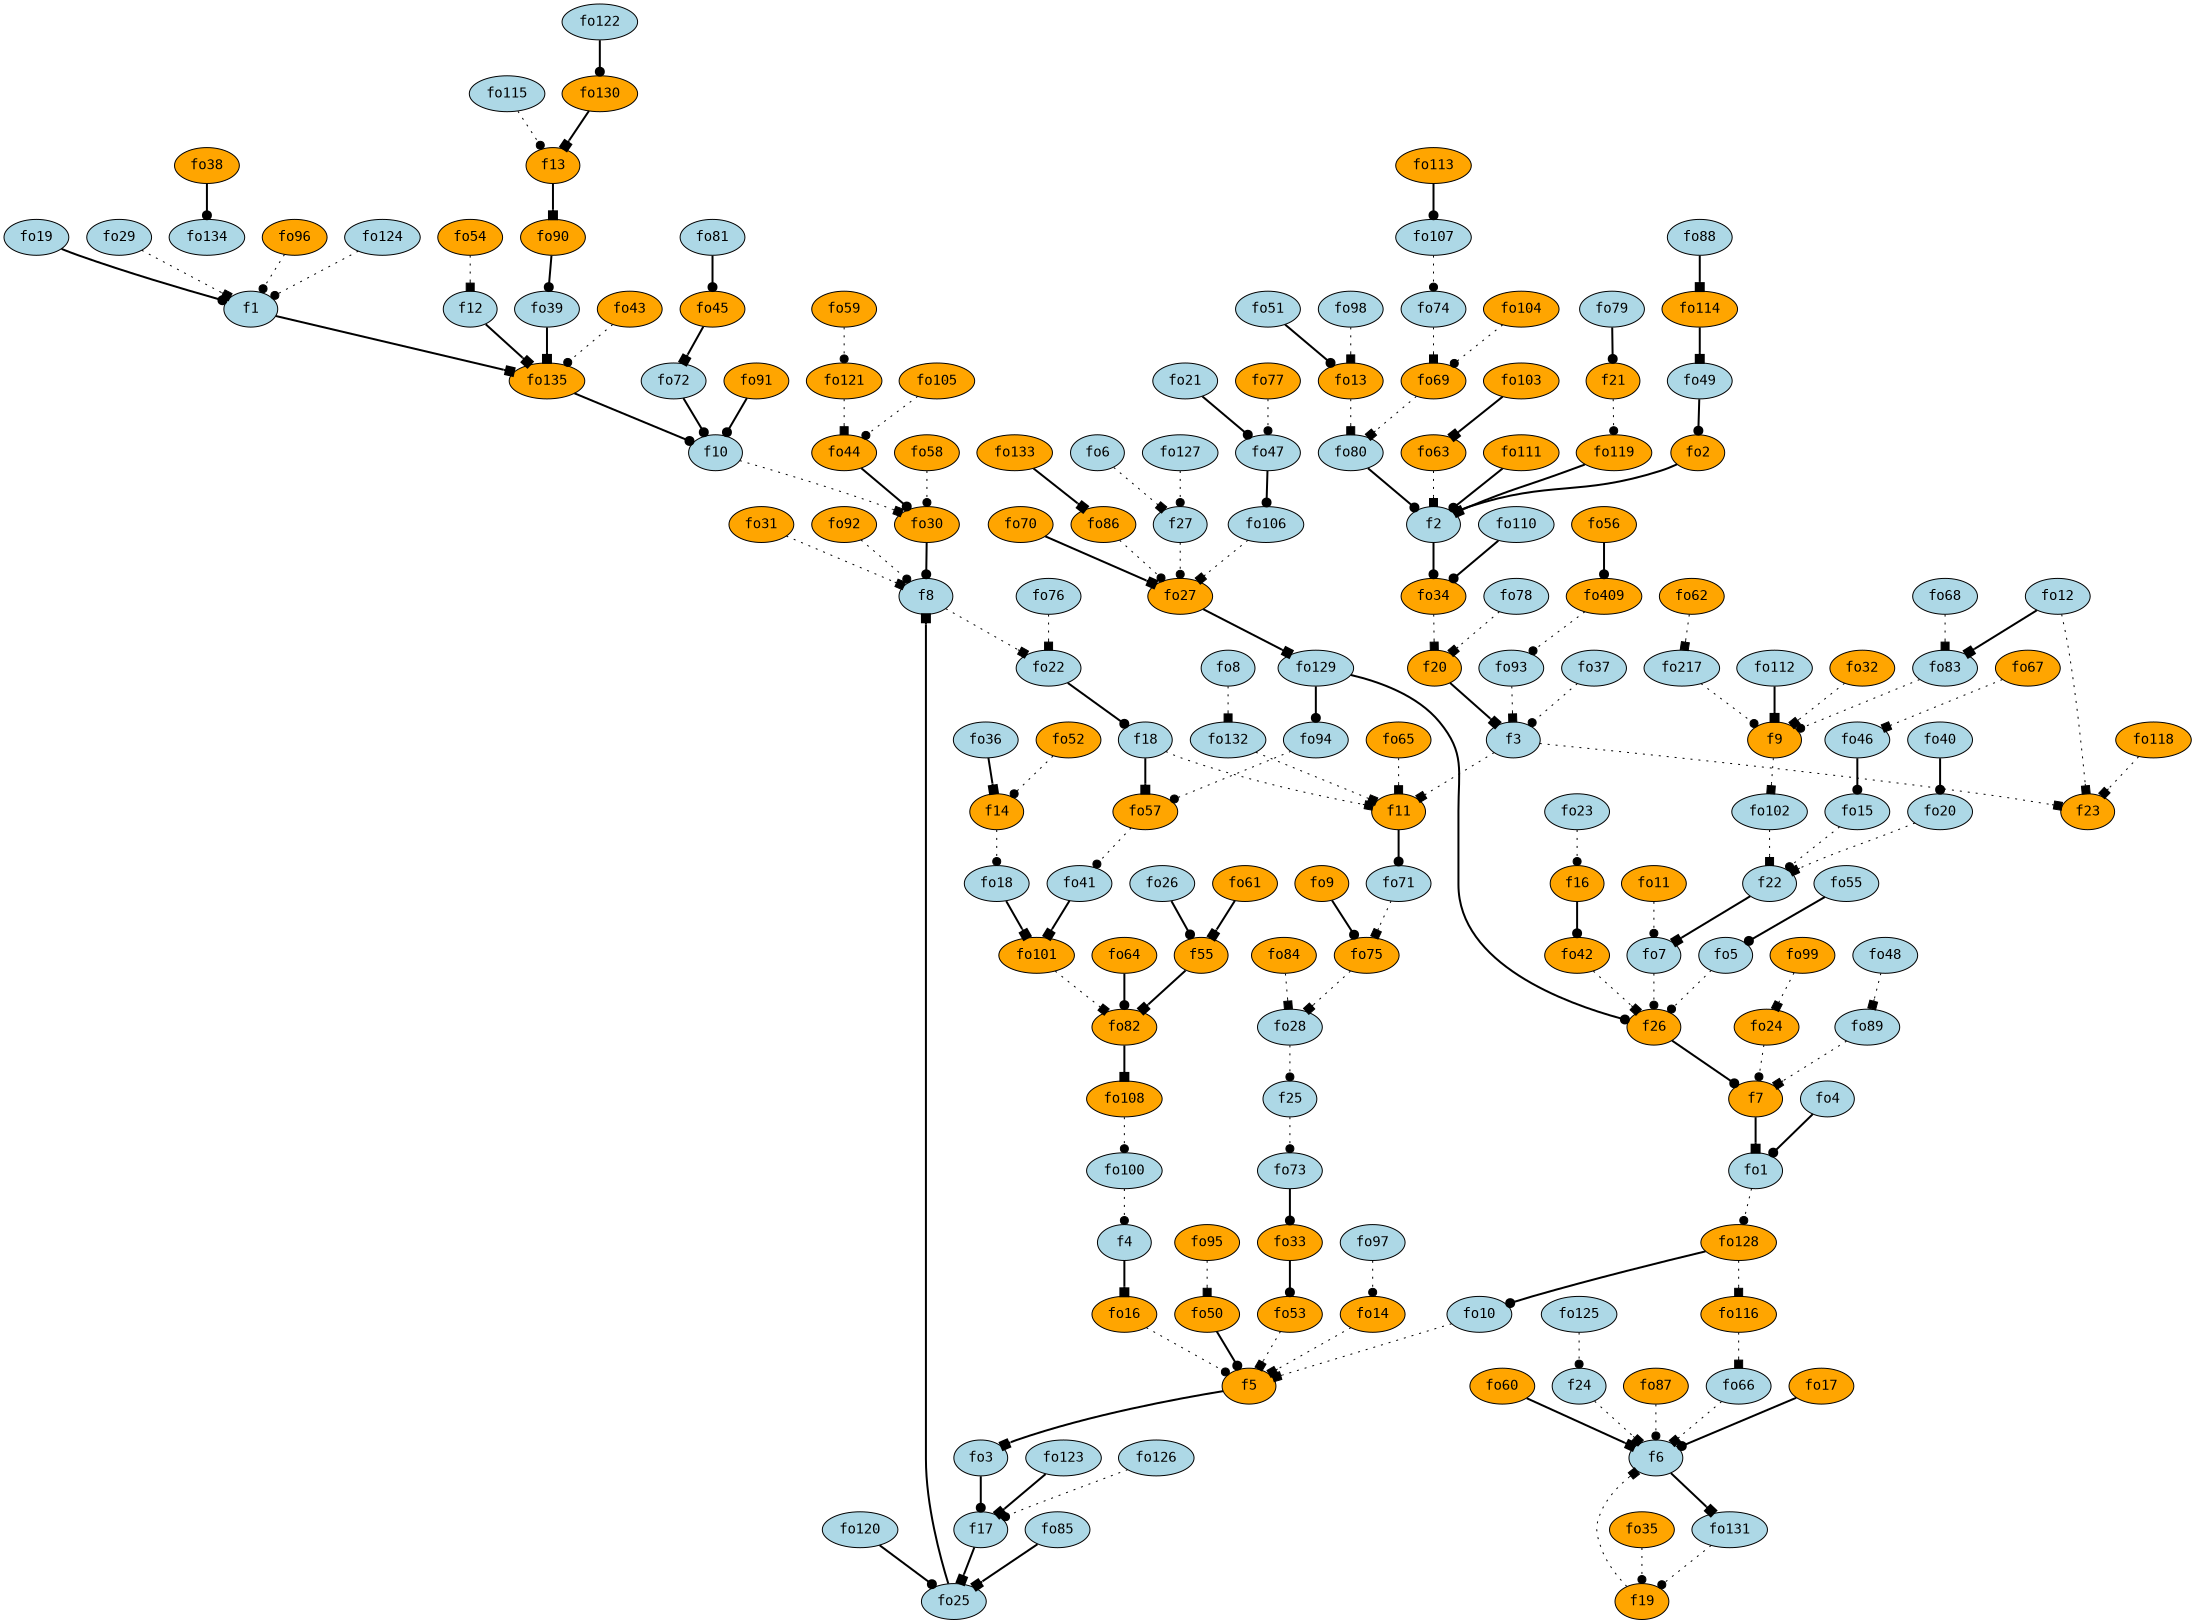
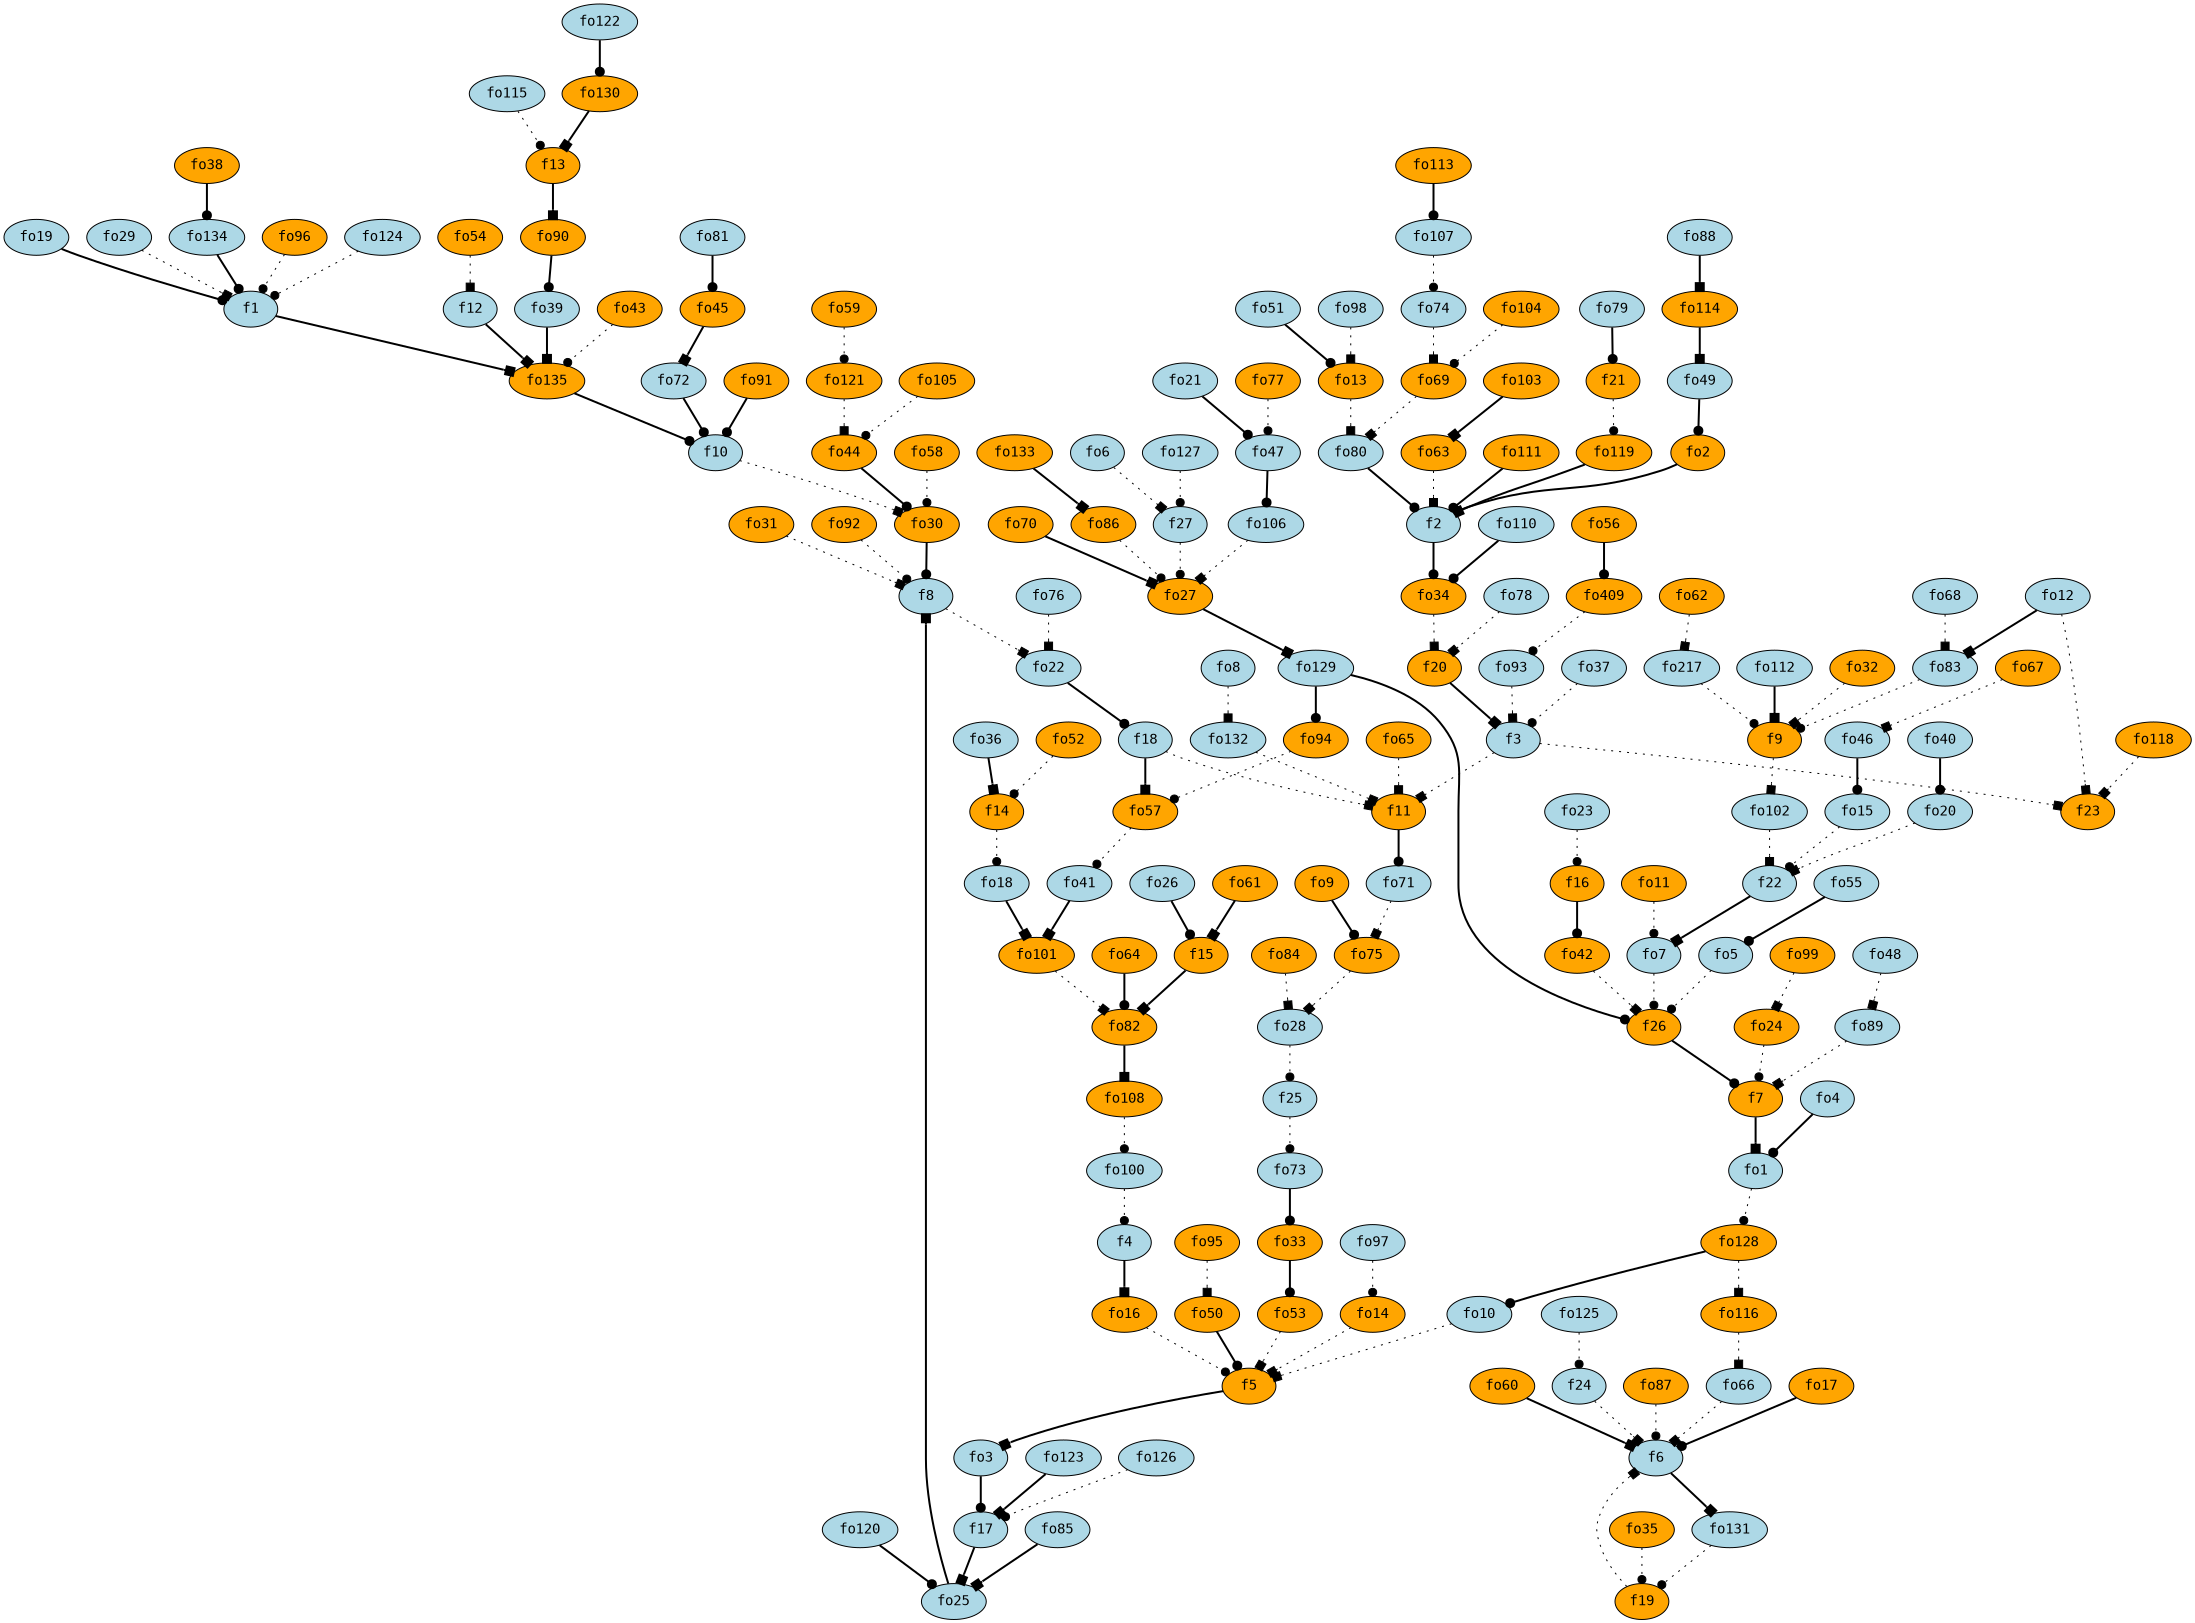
edge "fo134" -> "f1": added
node "fo94": fillcolor lightblue -> orange
node "f55": label "f55" -> "f15"
